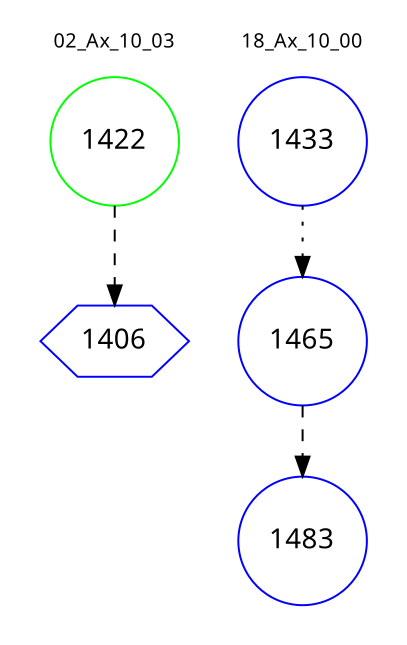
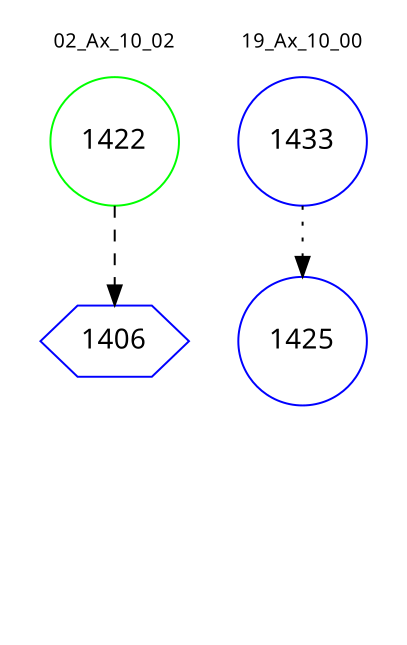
cluster "02_Ax_10_03": label "02_Ax_10_03" -> "02_Ax_10_02"
cluster "18_Ax_10_00": label "18_Ax_10_00" -> "19_Ax_10_00"
node "1465": label "1465" -> "1425"
node "1483": removed
